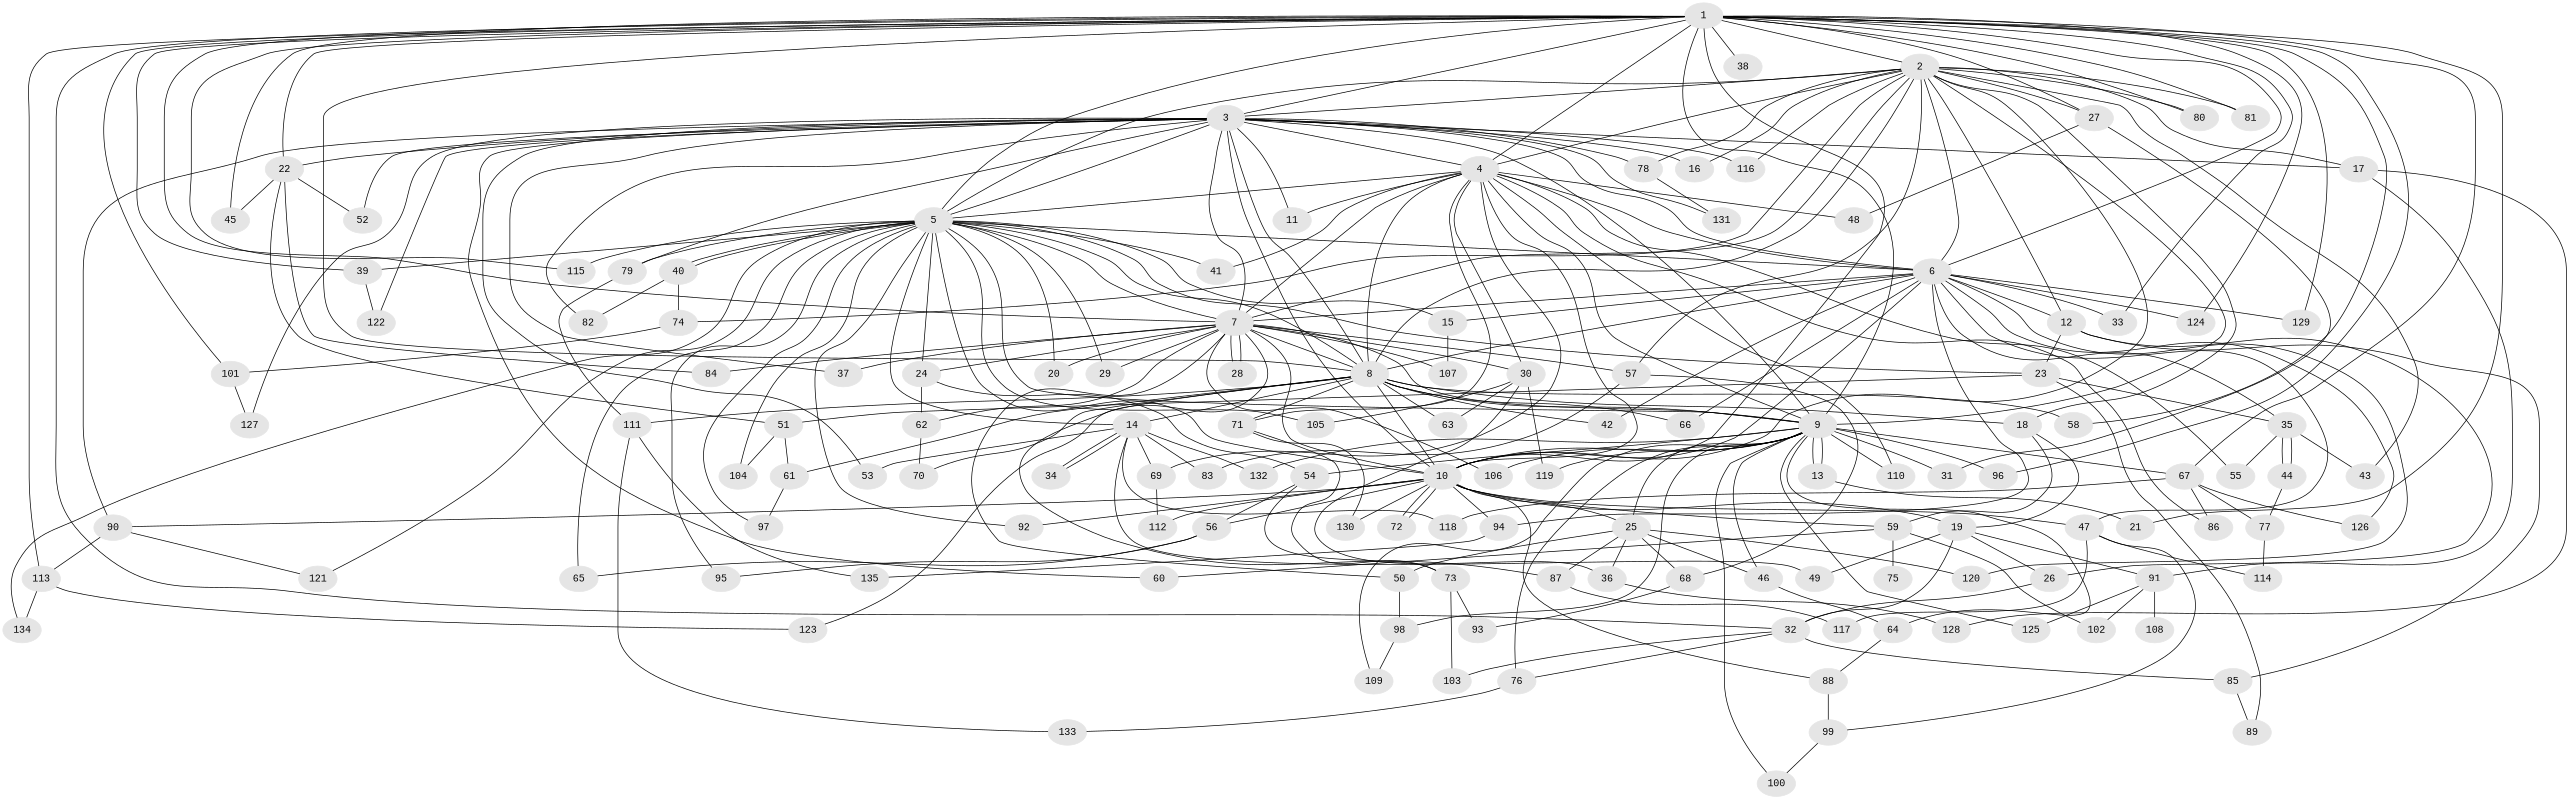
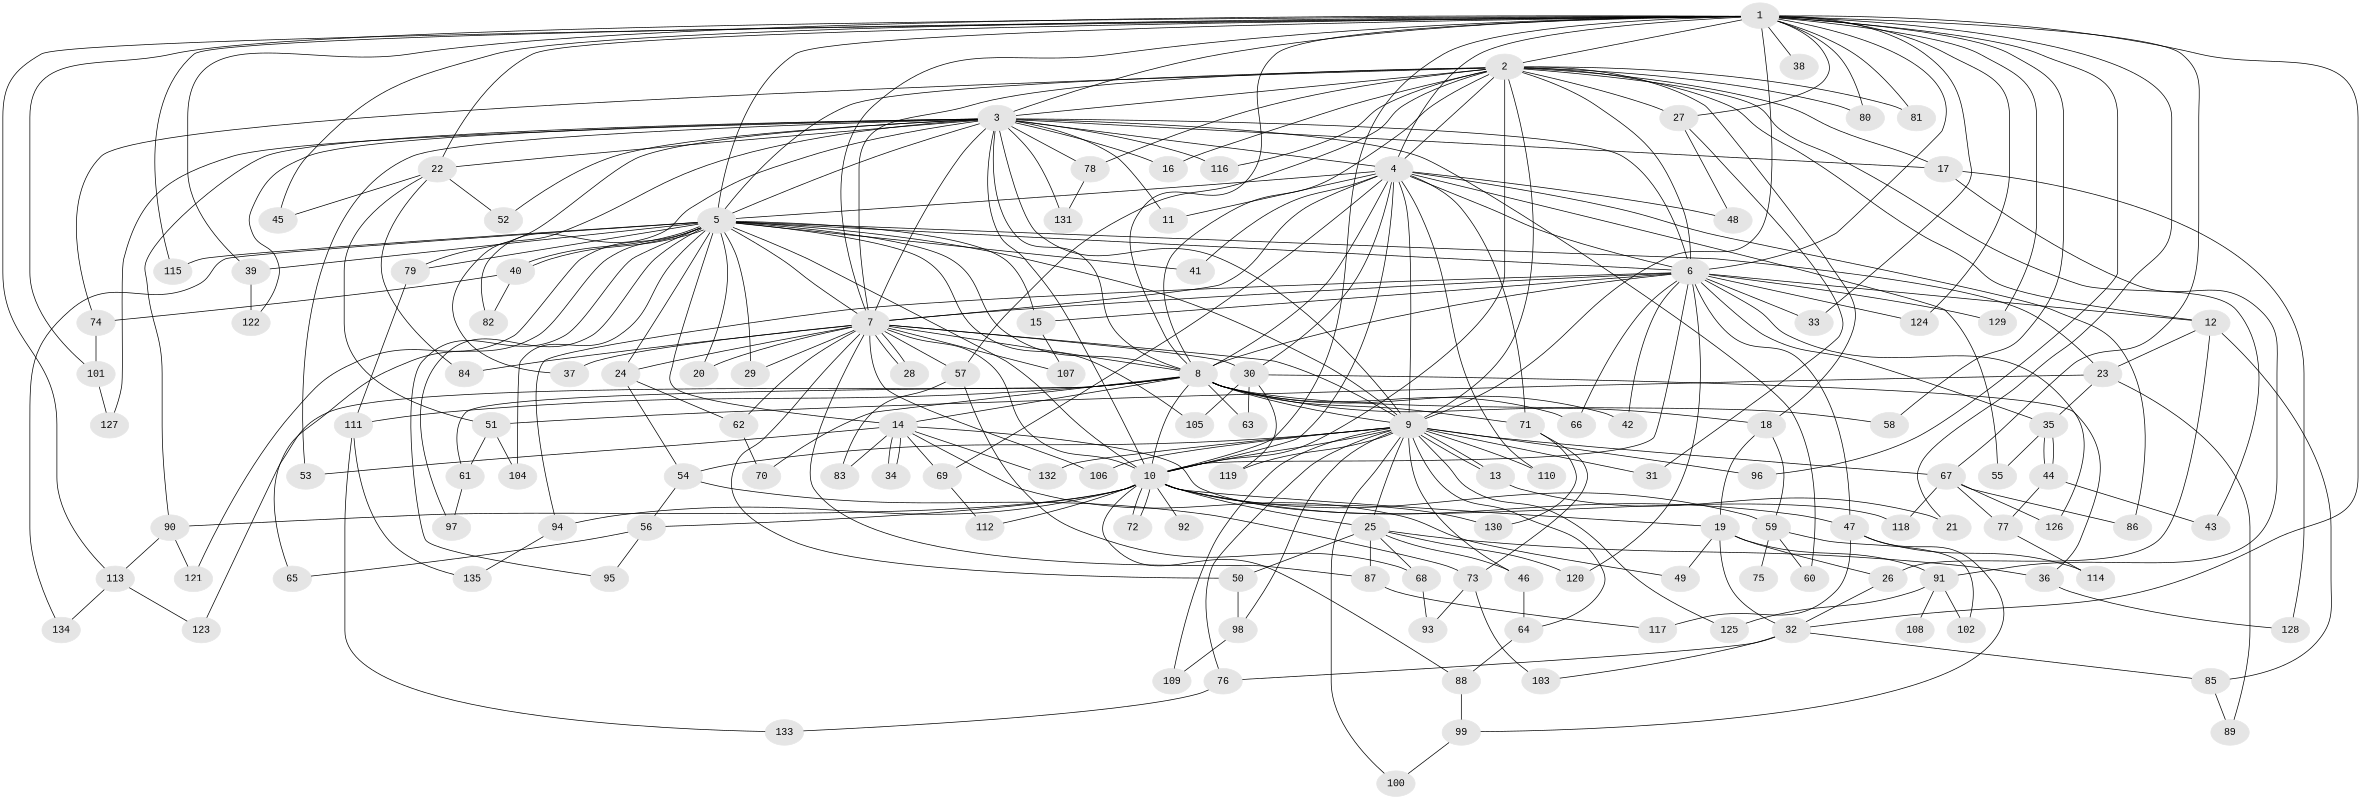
edge "5" -- "92": removed
edge "35" -- "43": now "44" -- "43"
